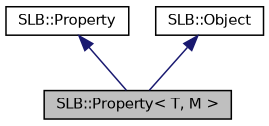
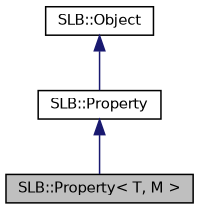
edge "SLB::Property< T, M >" -> "SLB::Object": now "SLB::Property" -> "SLB::Object"
